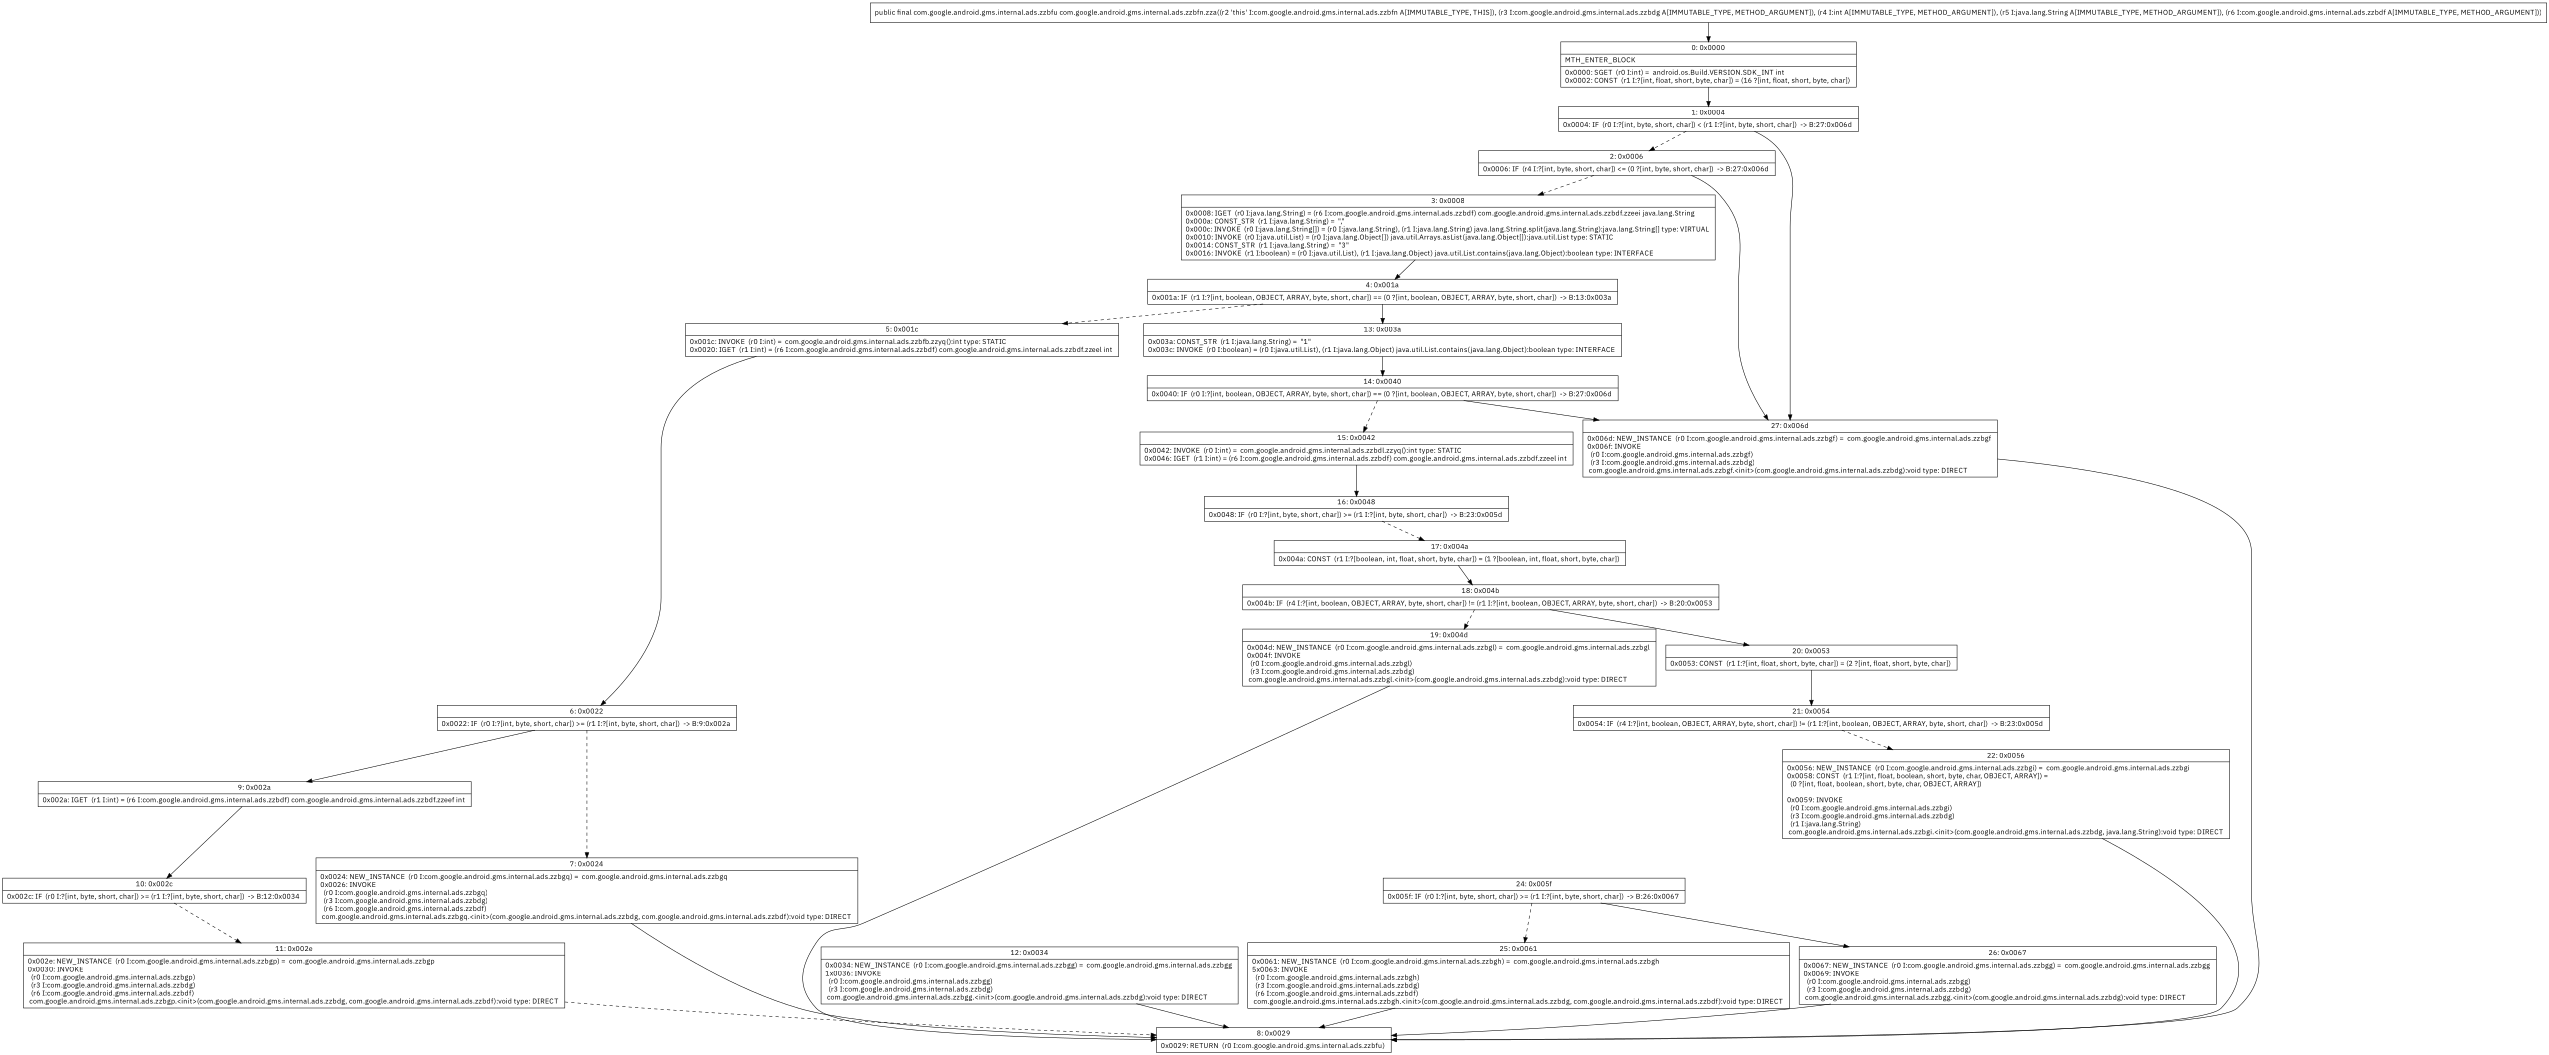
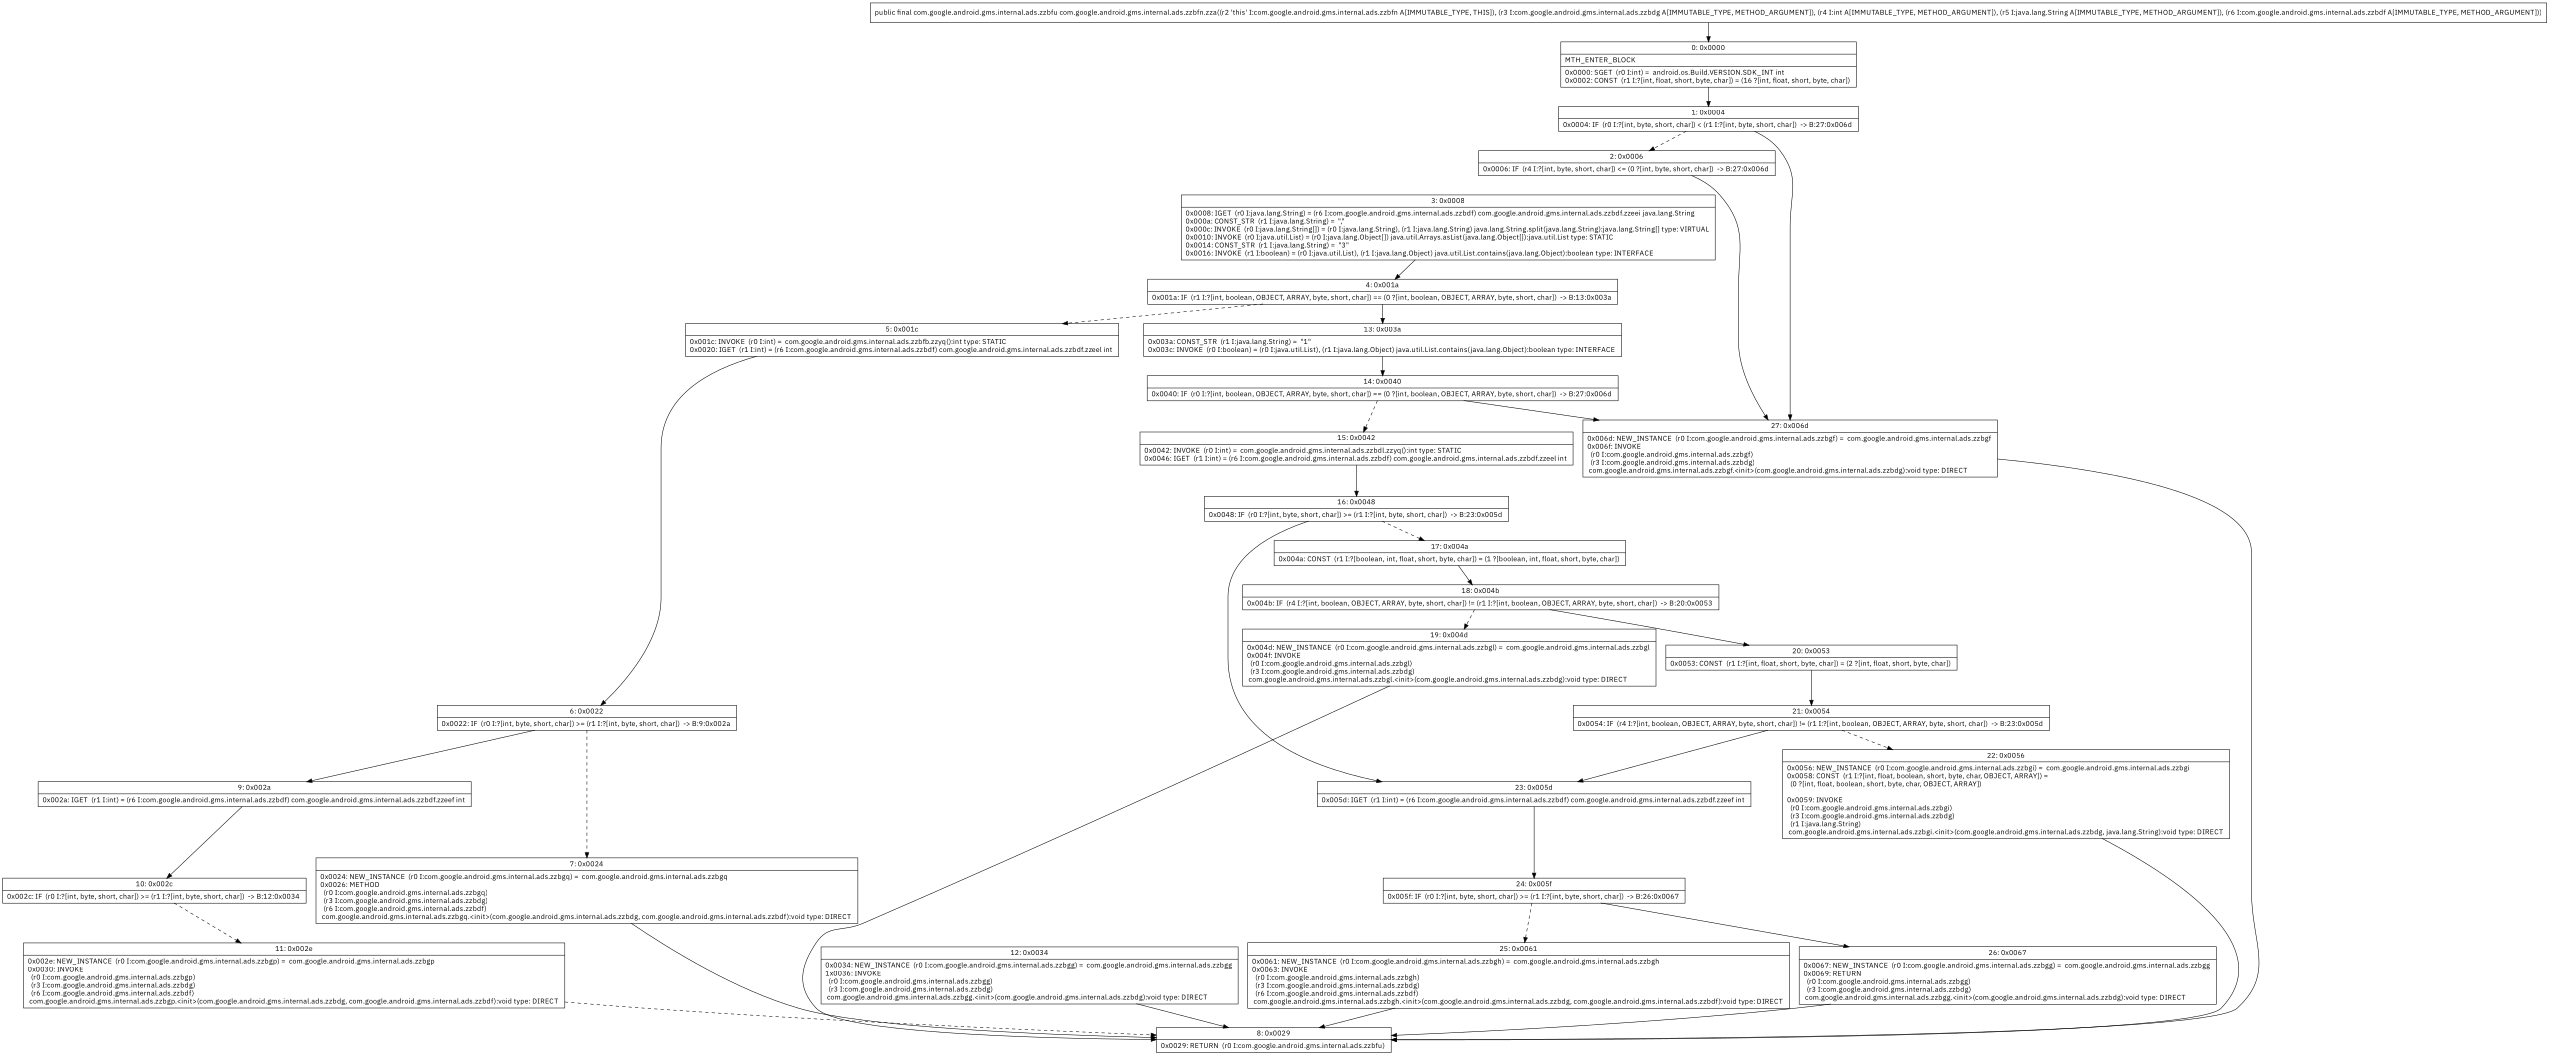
edge "2: 0x0006" -> "3: 0x0008": removed
node "23: 0x005d": added
node "7: 0x0024": text "0x0026: INVOKE" -> "0x0026: METHOD"
node "25: 0x0061": text "5x0063: INVOKE" -> "0x0063: INVOKE"
node "26: 0x0067": text "0x0069: INVOKE" -> "0x0069: RETURN"
